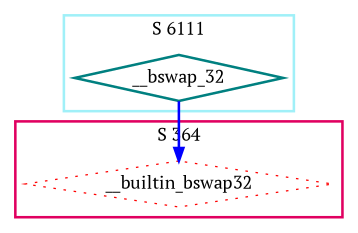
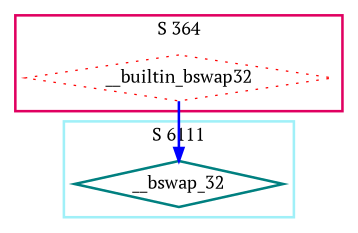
edge "__bswap_32" -> "__builtin_bswap32": reversed
